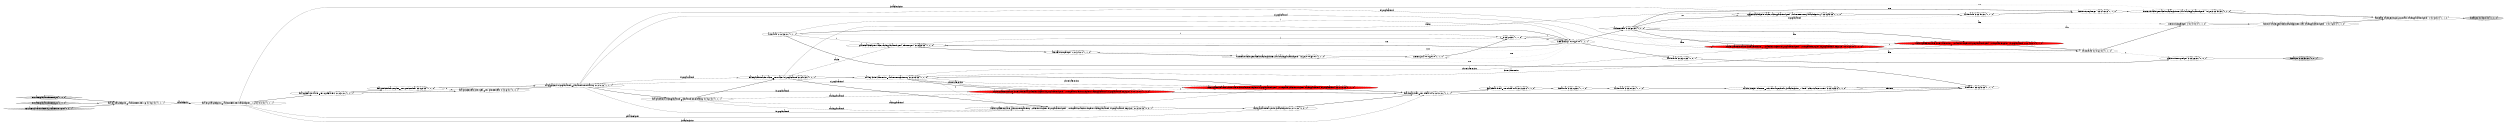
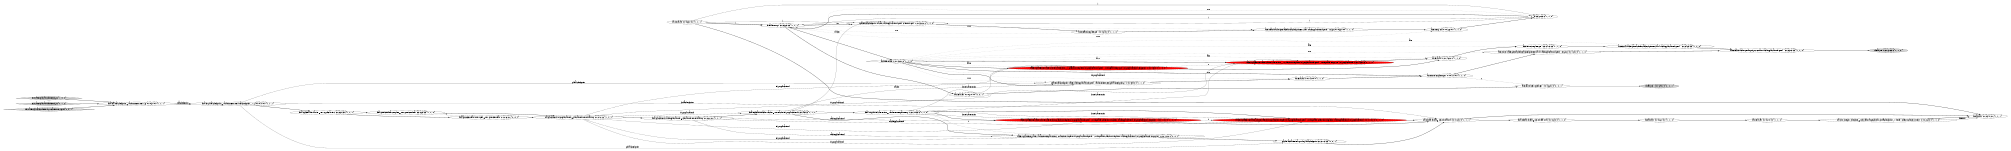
edge "thread.interrupt()@@@36@@@['1', '1', '1']" -> "assertFalse(complete.get())@@@34@@@['1', '1', '0']": reversed
edge "barrier.await()@@@46@@@['1', '1', '0']" -> "assertTrue(interrupted.get())@@@38@@@['0', '0', '1']": now "assertTrue(complete.get())@@@41@@@['1', '1', '0']" -> "assertTrue(interrupted.get())@@@38@@@['0', '0', '1']"
